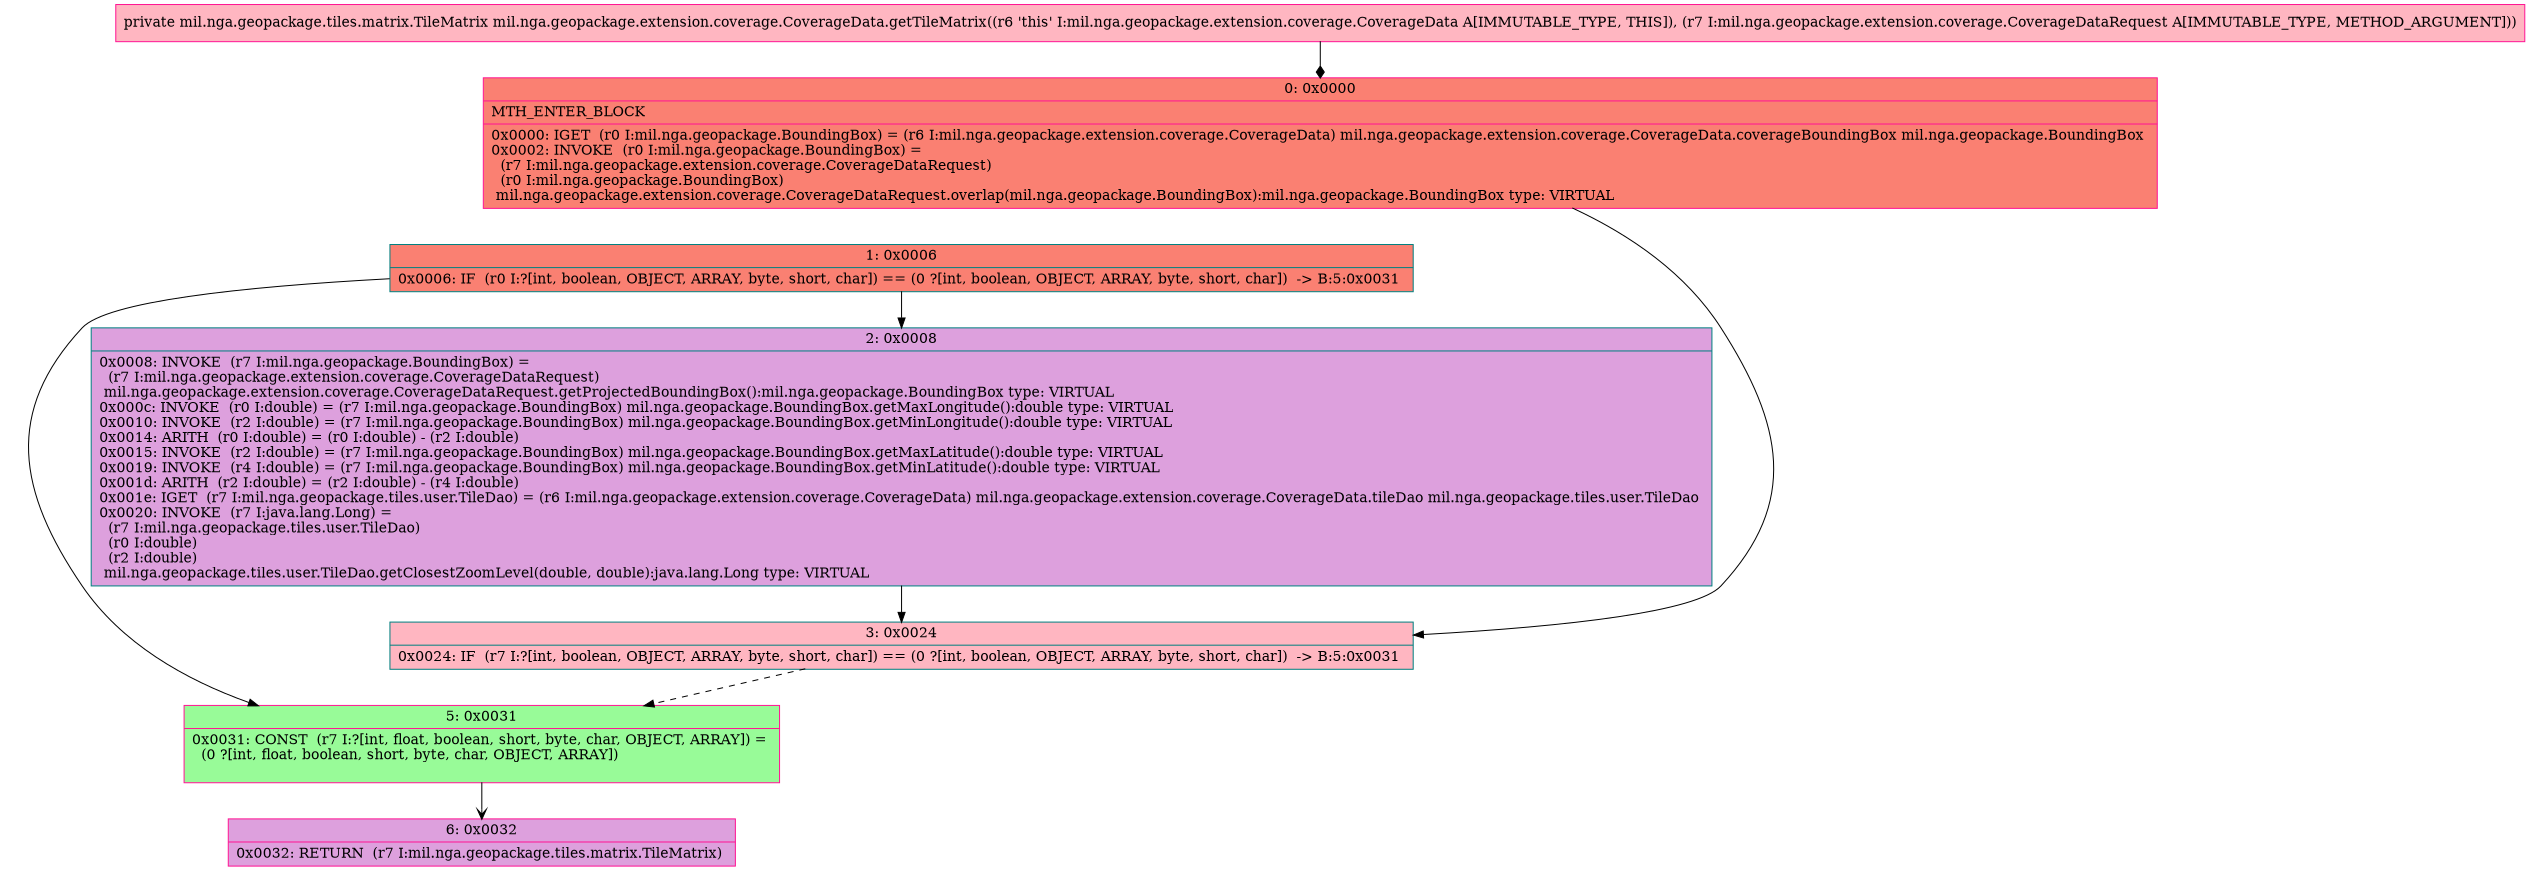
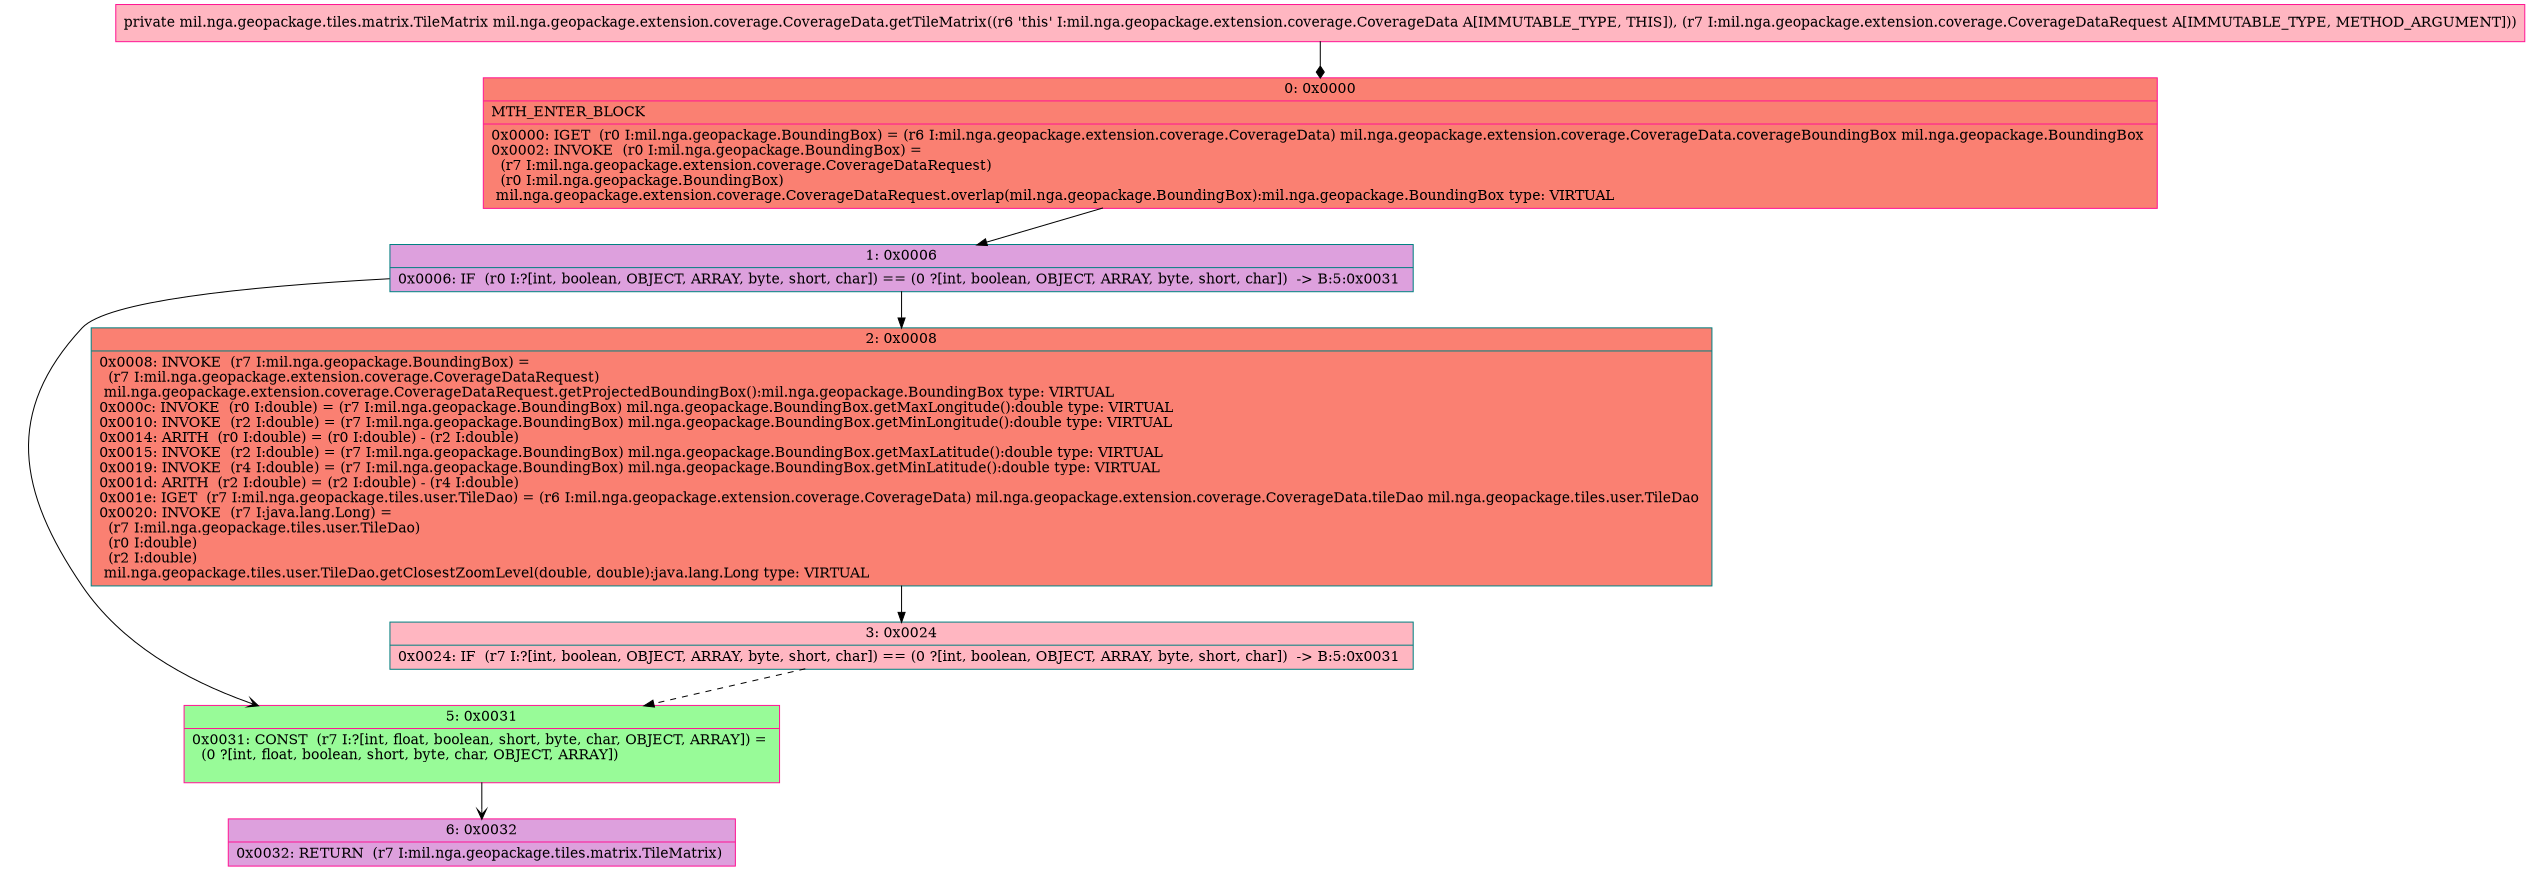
node "1: 0x0006": fillcolor salmon -> plum
edge "1: 0x0006" -> "5: 0x0031": arrowhead normal -> vee
node "2: 0x0008": fillcolor plum -> salmon
edge "0: 0x0000" -> "3: 0x0024": now "0: 0x0000" -> "1: 0x0006"
